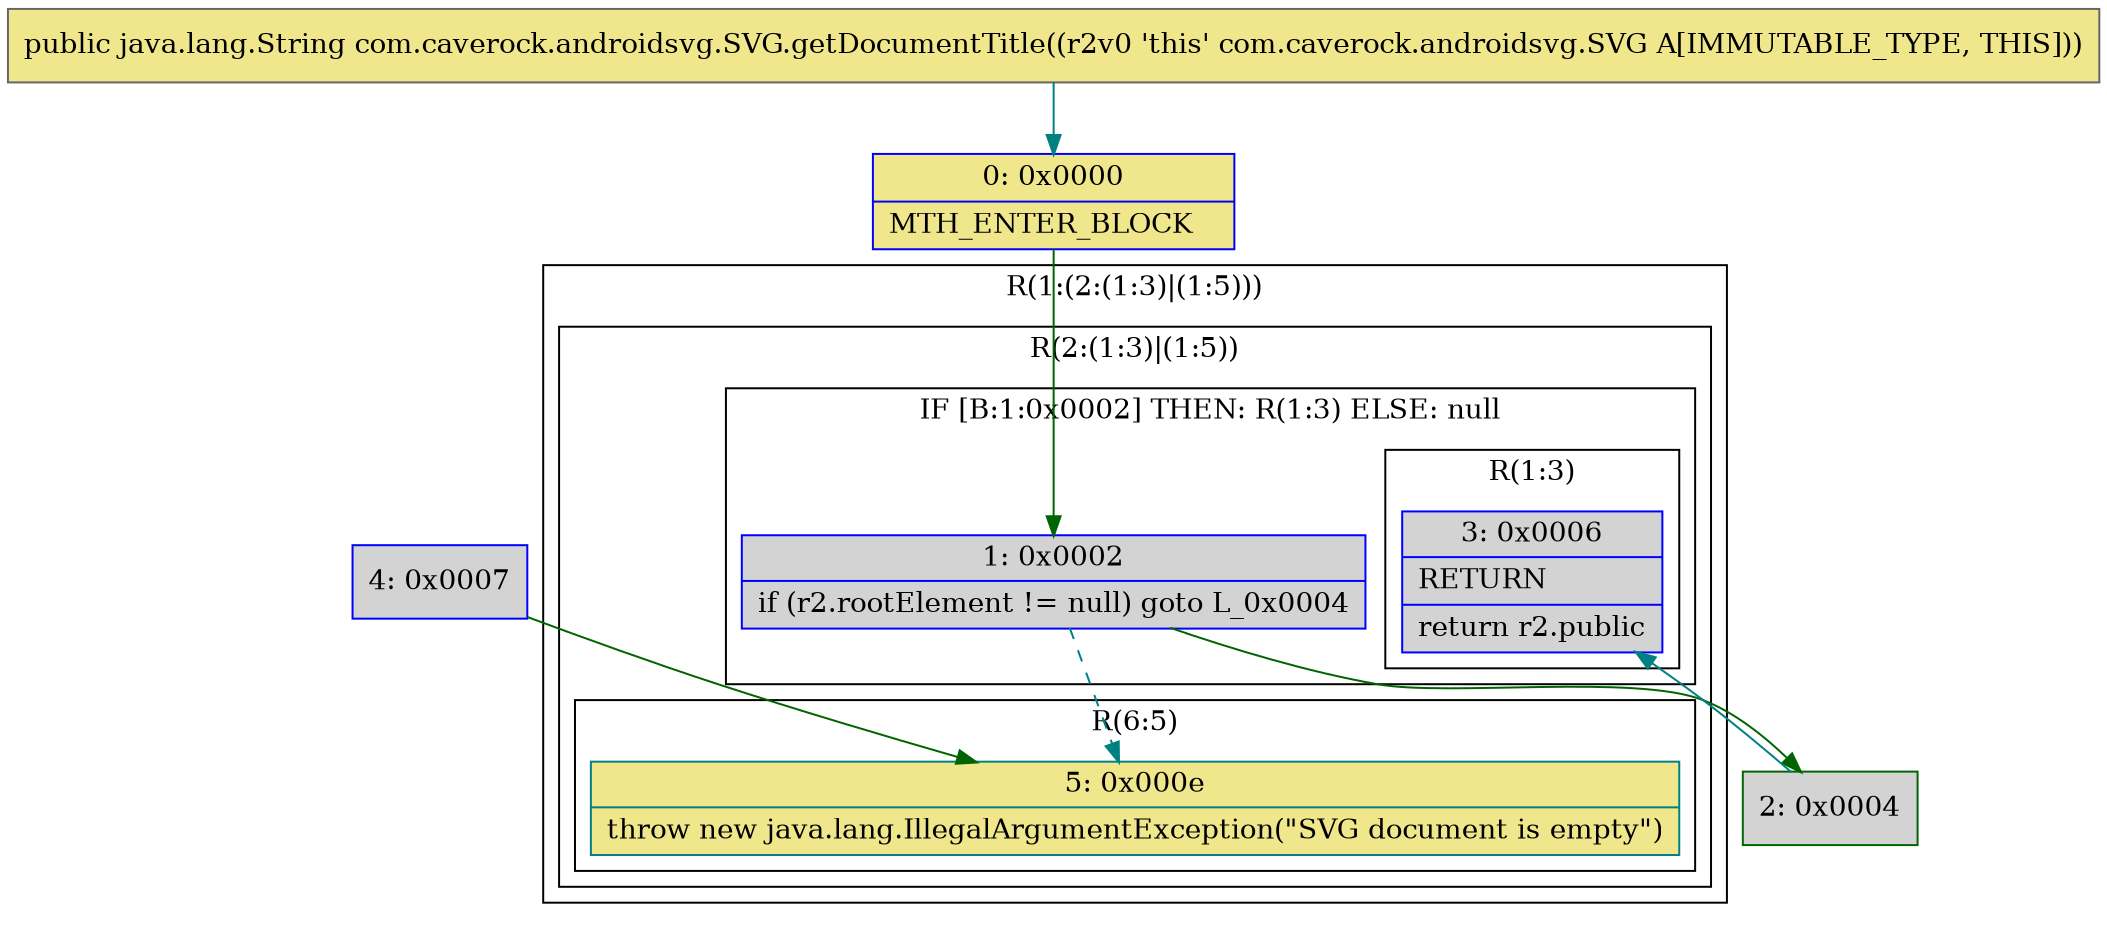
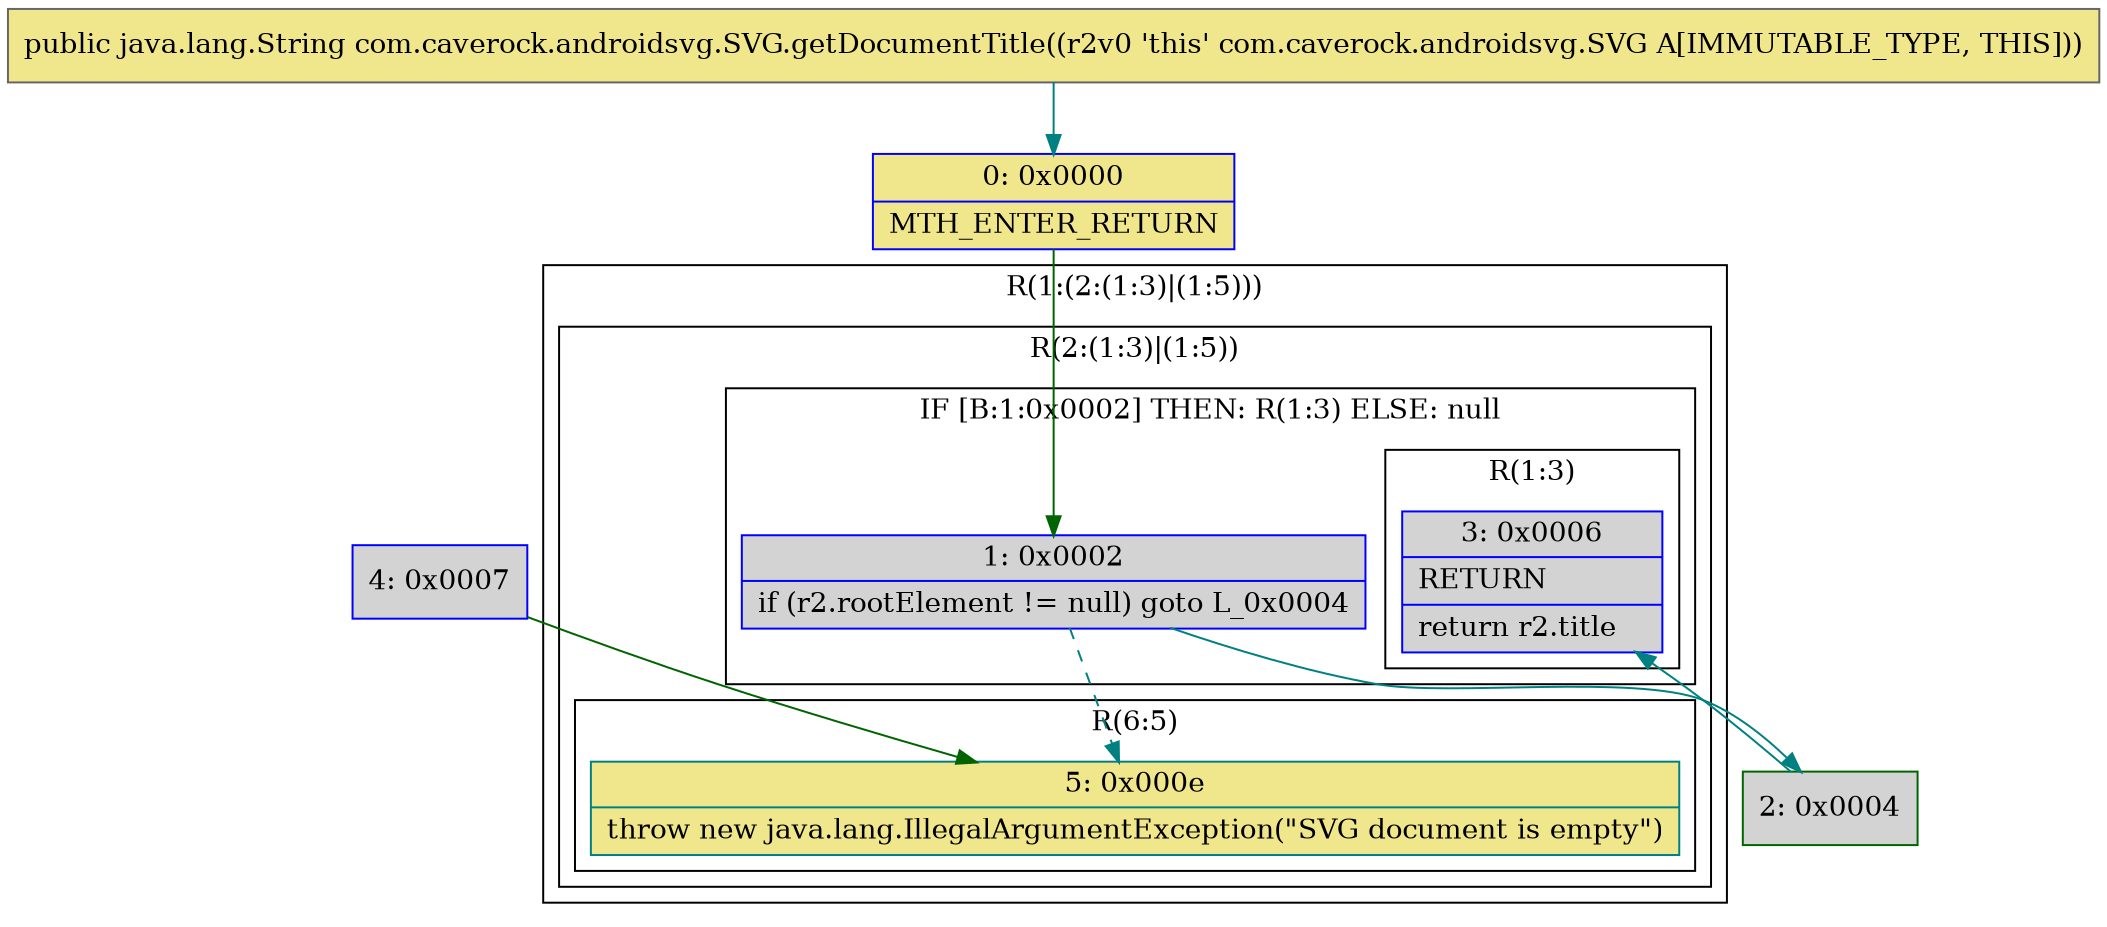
node "0: 0x0000": text "MTH_ENTER_BLOCK" -> "MTH_ENTER_RETURN"
node "3: 0x0006": text "return r2.public" -> "return r2.title"
edge "1: 0x0002" -> "2: 0x0004": color darkgreen -> teal
